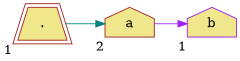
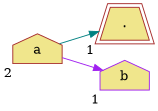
edge ". 1" -> "a 2": reversed
